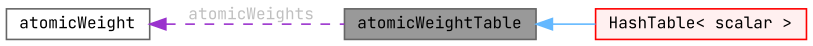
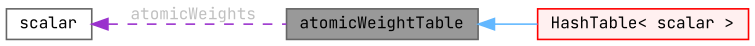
node "atomicWeight": label "atomicWeight" -> "scalar"
